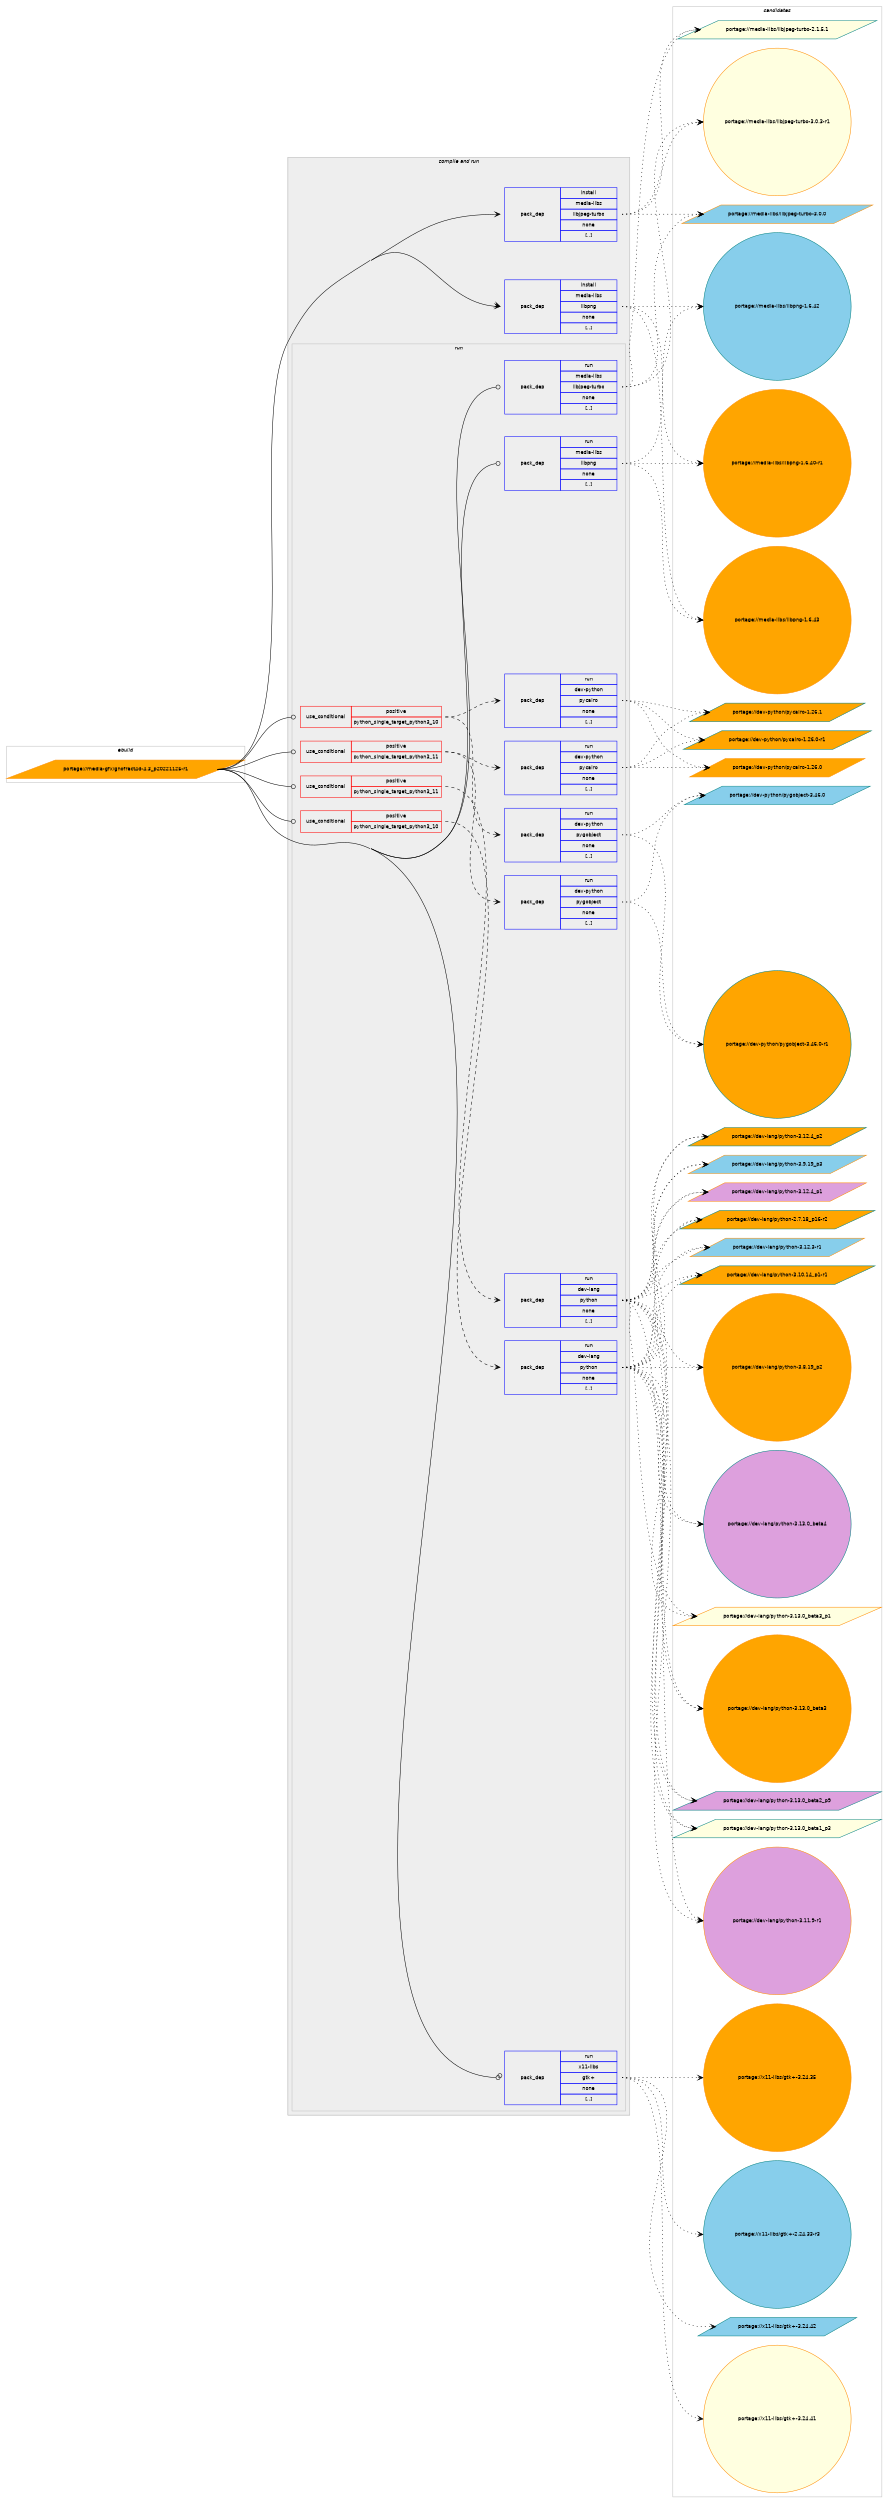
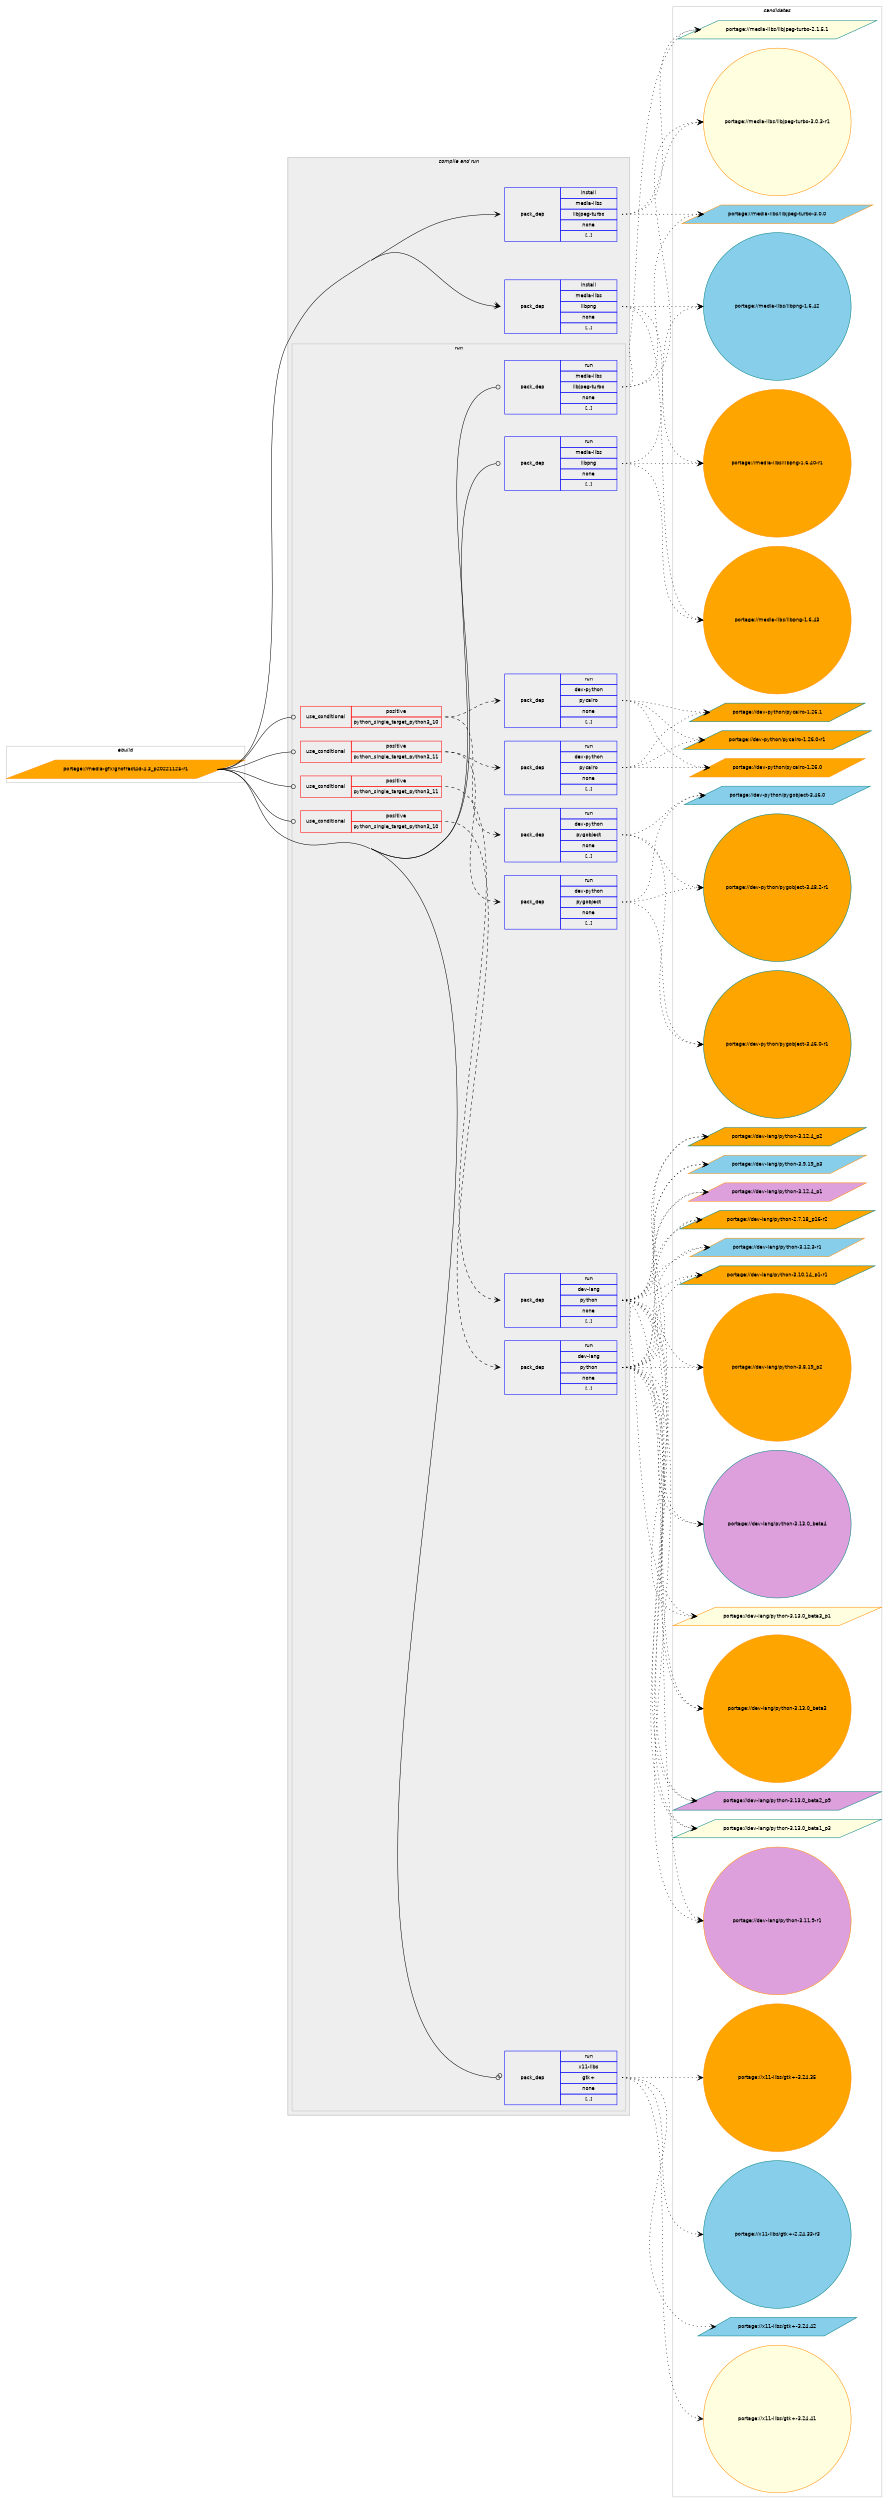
node "portage://dev-python/pygobject-3.48.2-r1": added
